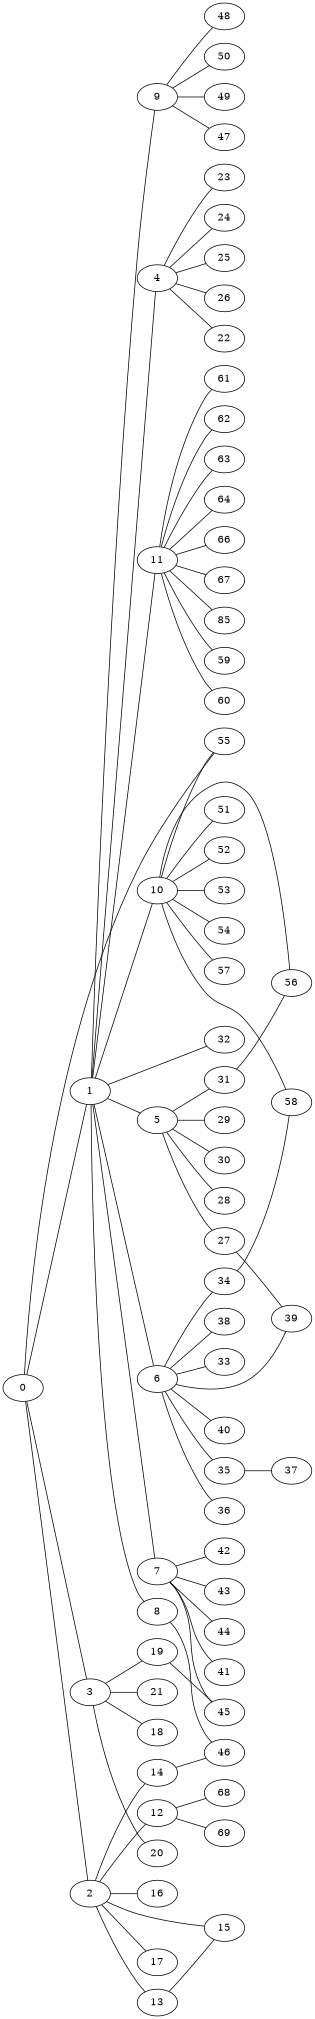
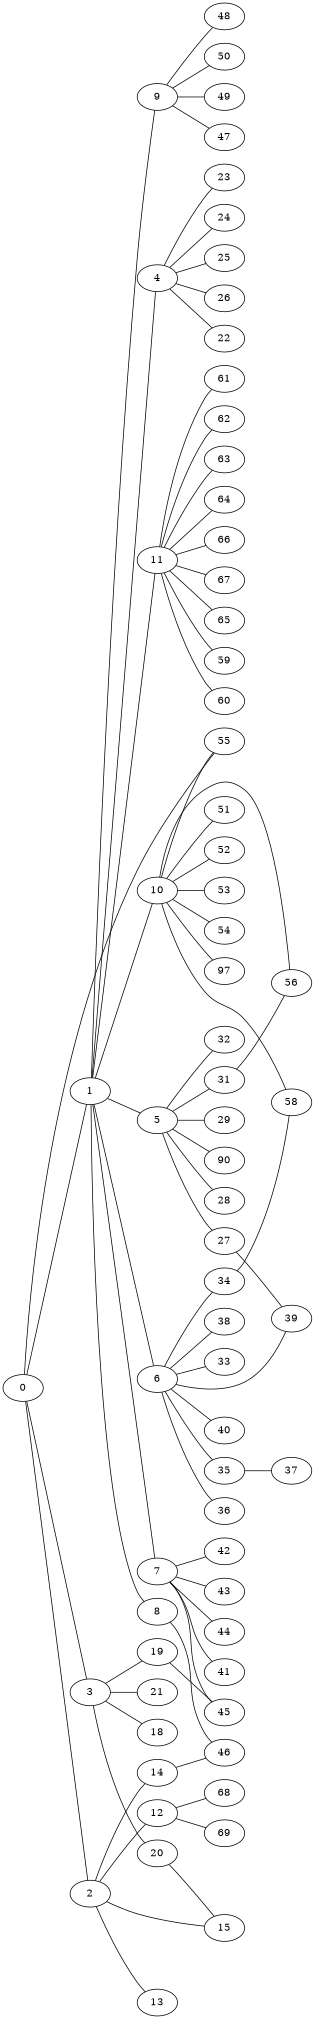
node "85": label "85" -> "65"
node "57": label "57" -> "97"
edge "32" -- "1": now "32" -- "5"
node "30": label "30" -> "90"
node "16": removed
node "17": removed
edge "15" -- "13": now "15" -- "20"
